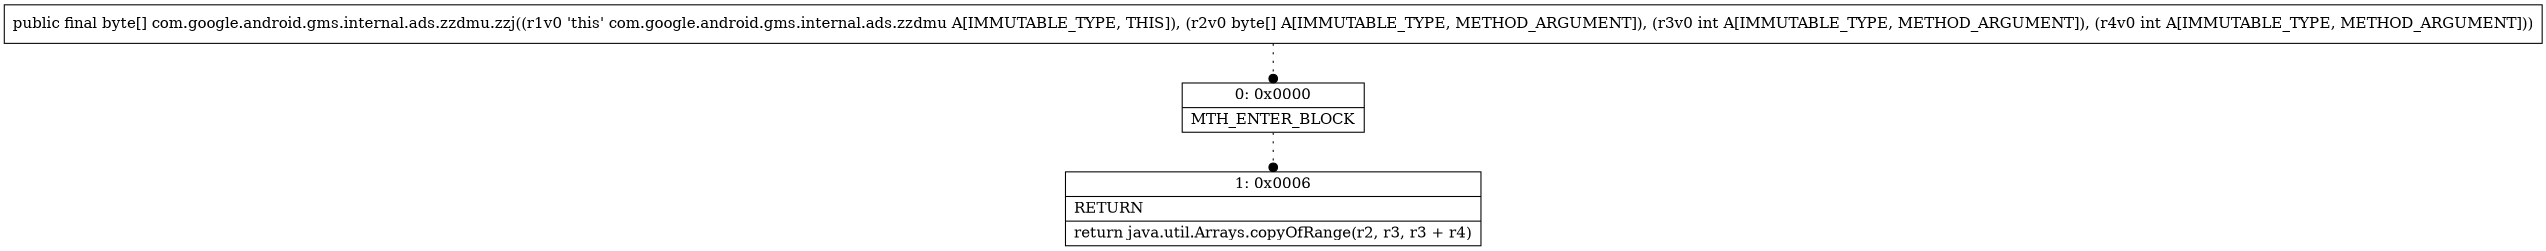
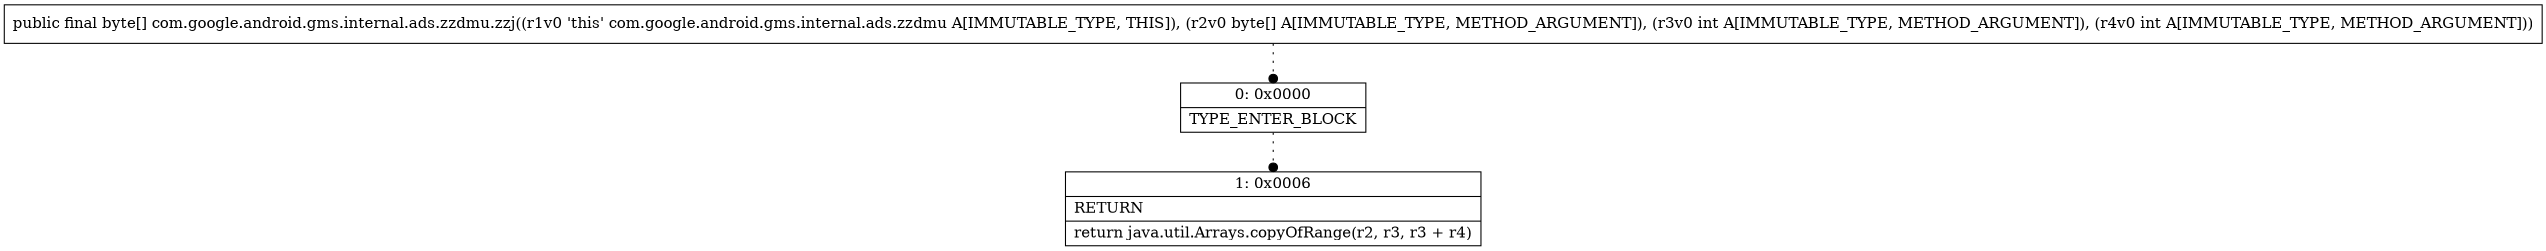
node "0: 0x0000": text "MTH_ENTER_BLOCK" -> "TYPE_ENTER_BLOCK"
